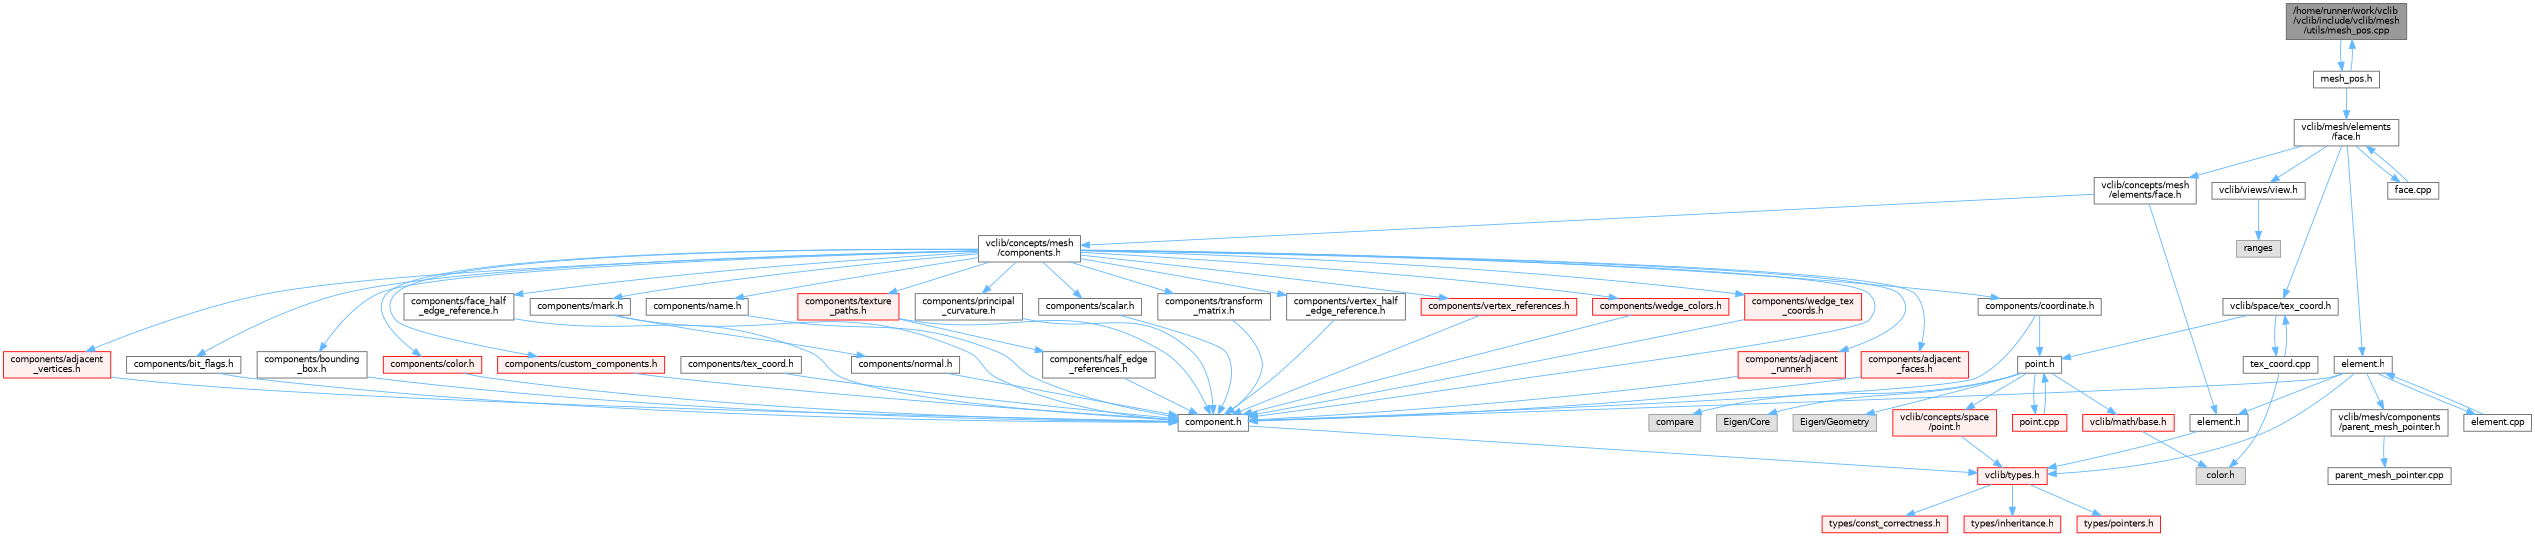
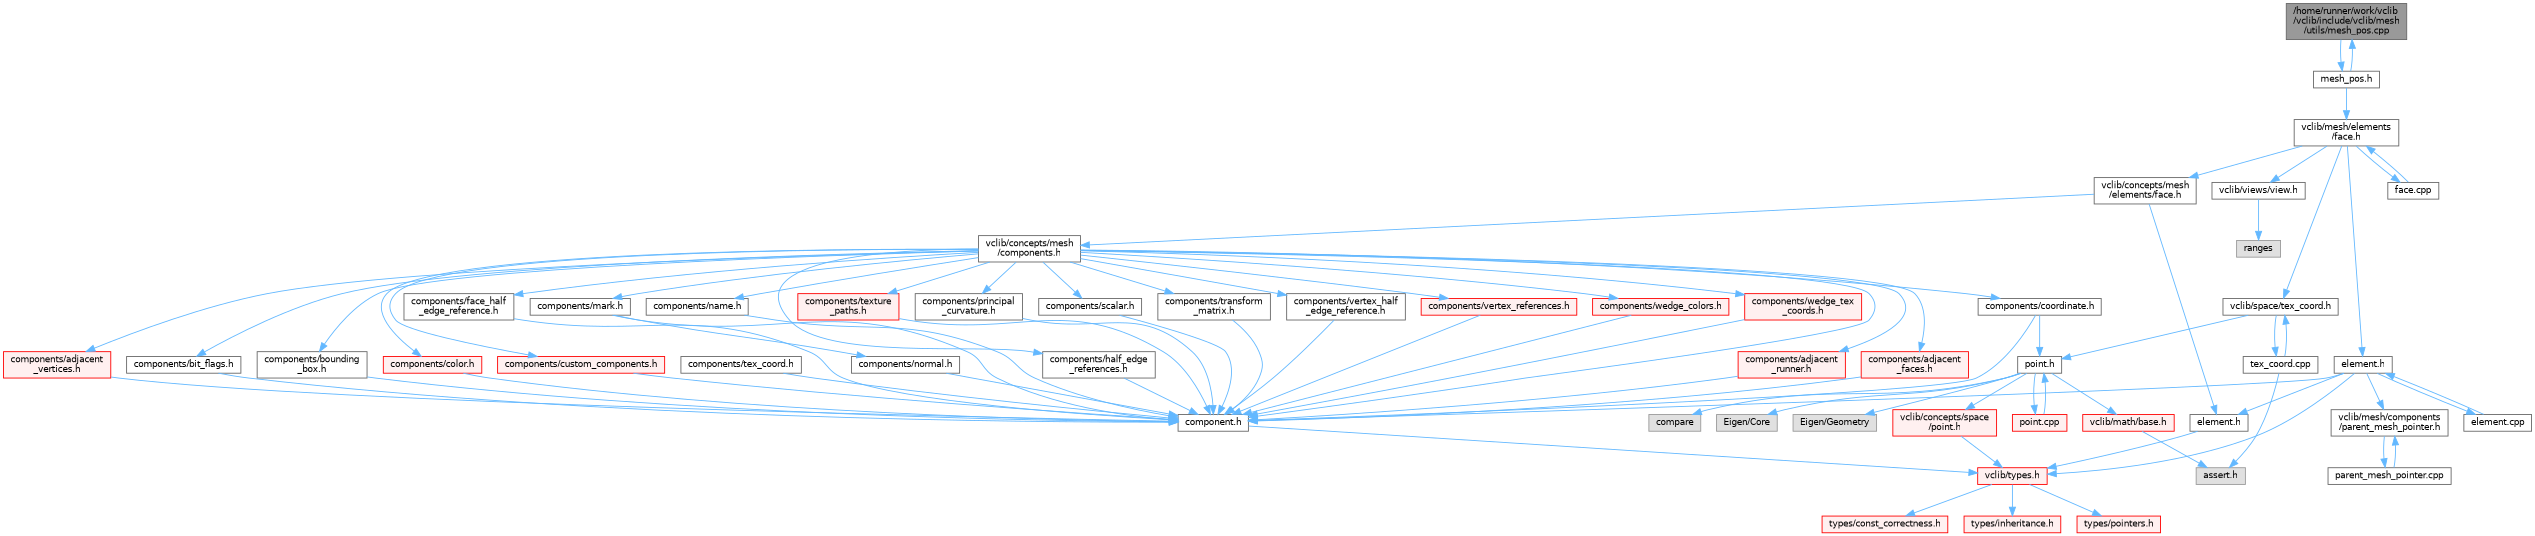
edge "components/texture _paths.h" -> "components/half_edge _references.h": now "vclib/concepts/mesh /components.h" -> "components/half_edge _references.h"
edge "parent_mesh_pointer.cpp" -> "vclib/mesh/components /parent_mesh_pointer.h": added
node "color.h": label "color.h" -> "assert.h"
